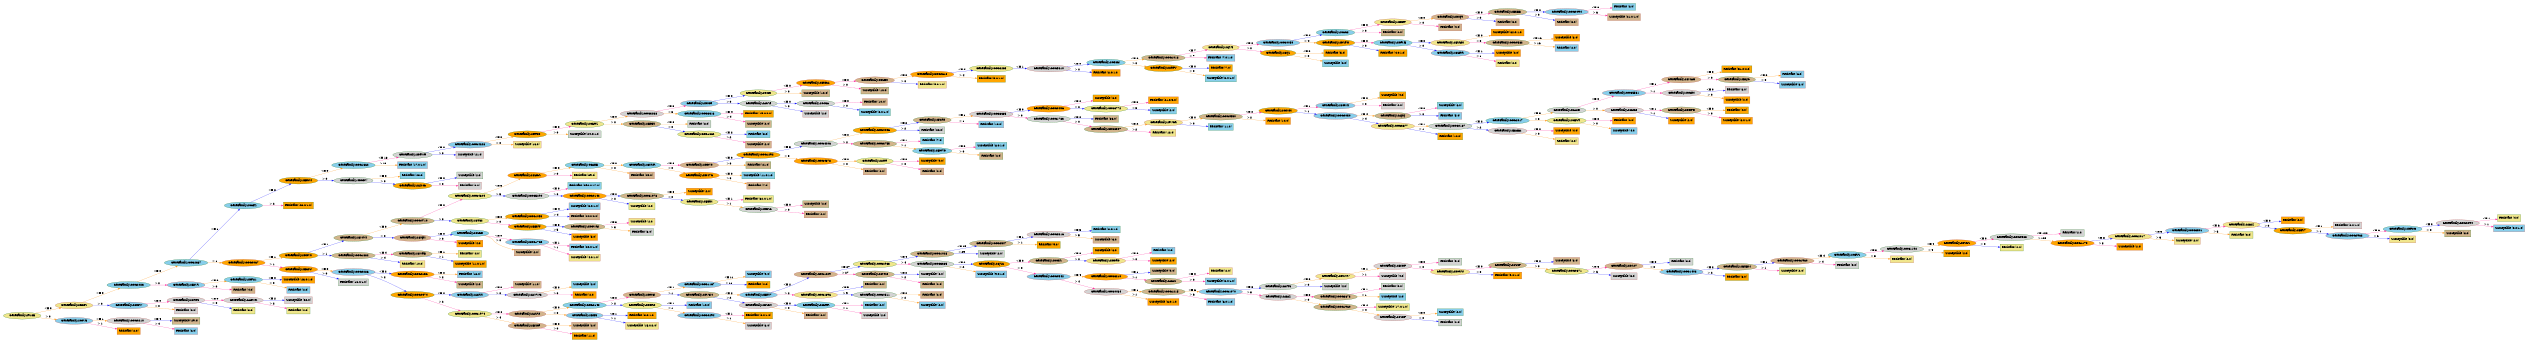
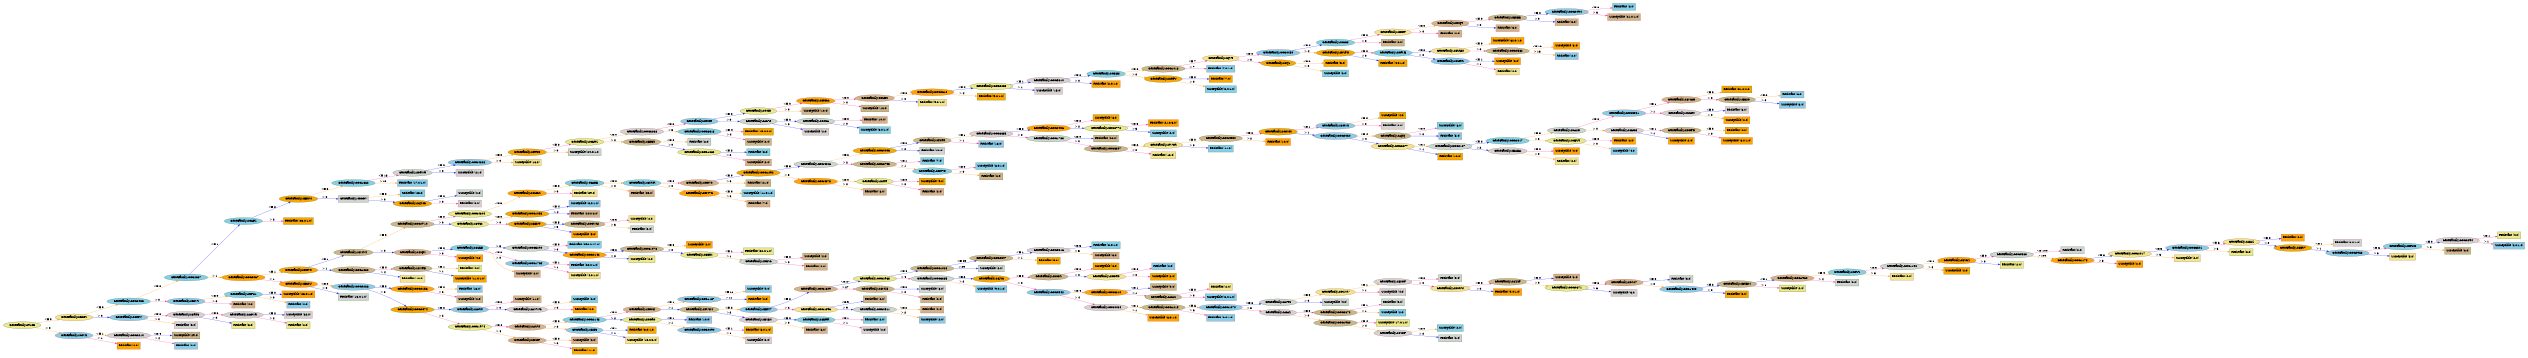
node "Susceptible (15.0)": added
node "GeneFamily-4QCDV": shape ellipse -> box
edge "GeneFamily-COG4644" -> "GeneFamily-COG5290": now "GeneFamily-28HHI" -> "GeneFamily-COG5290"
